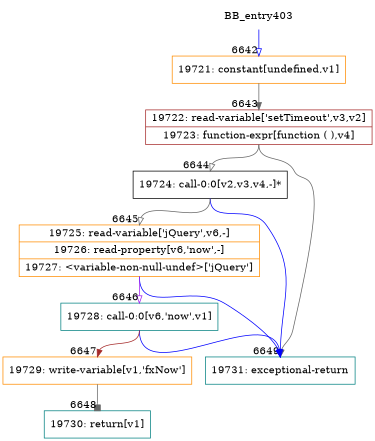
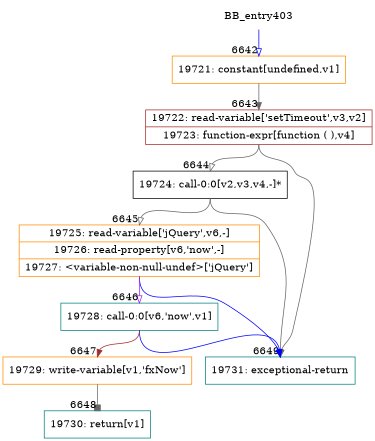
edge "19724: call-0:0[v2,v3,v4,-]*" -> "19731: exceptional-return": color blue -> gray40
